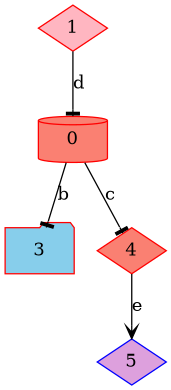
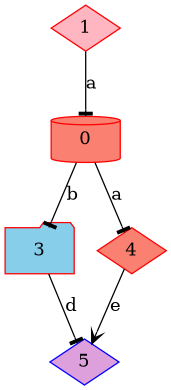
edge "1" -> "0": label "d" -> "a"
edge "0" -> "4": label "c" -> "a"
edge "3" -> "5": added, label "d"
